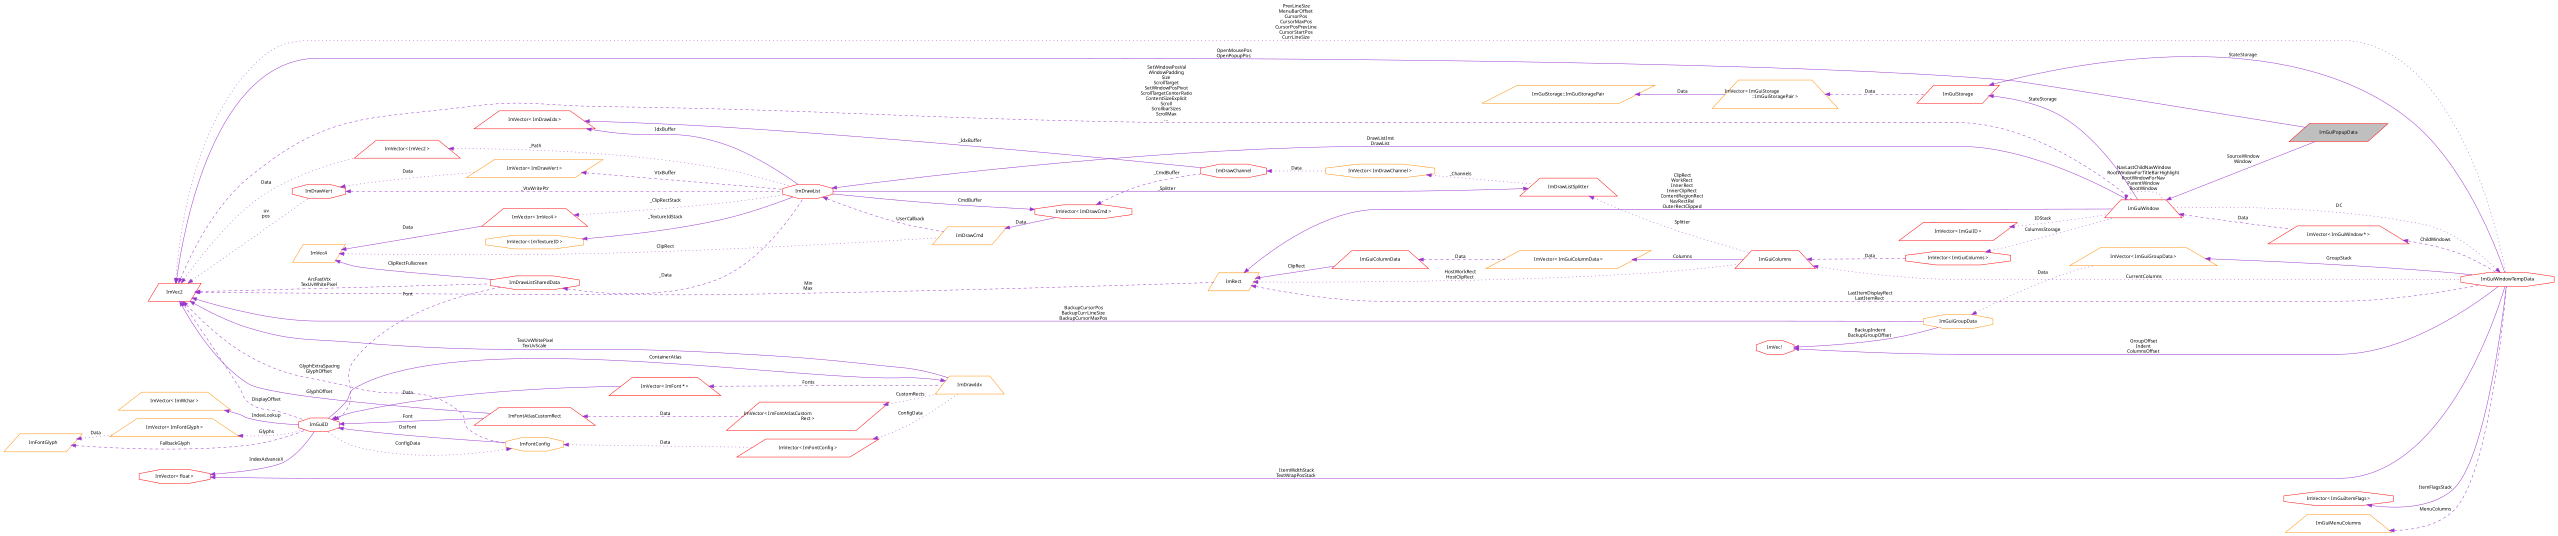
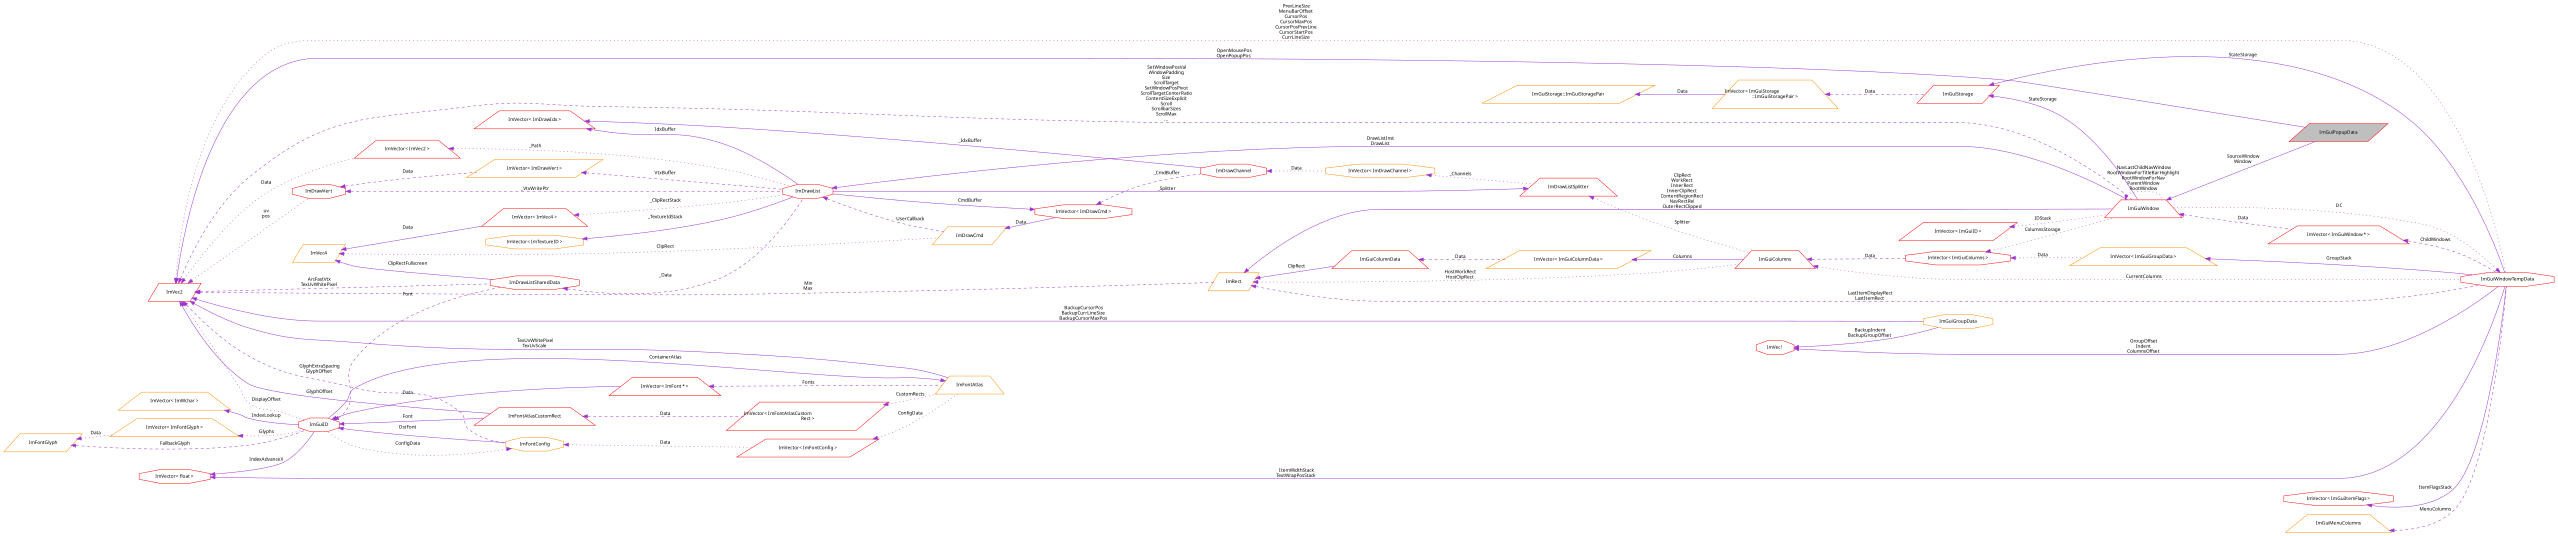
edge "ImVector< ImDrawVert >" -> "ImDrawVert": style dotted -> dashed
edge "ImVector< ImGuiGroupData >" -> "ImGuiGroupData": now "ImVector< ImGuiGroupData >" -> "ImVector< ImGuiColumns >"
edge "ImGuiID" -> "ImVec2": style dashed -> dotted
node "ImDrawIdx": label "ImDrawIdx" -> "ImFontAtlas"
